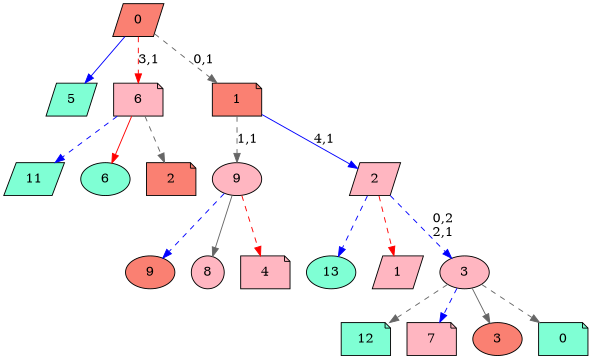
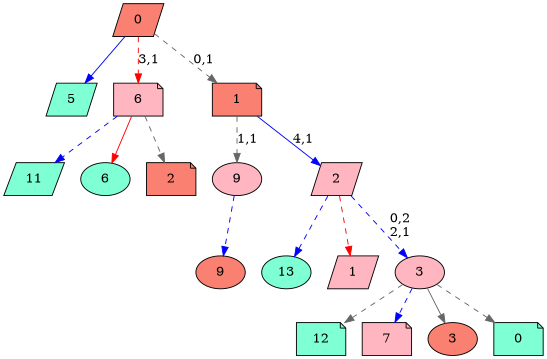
node "8": removed
node "4": removed
